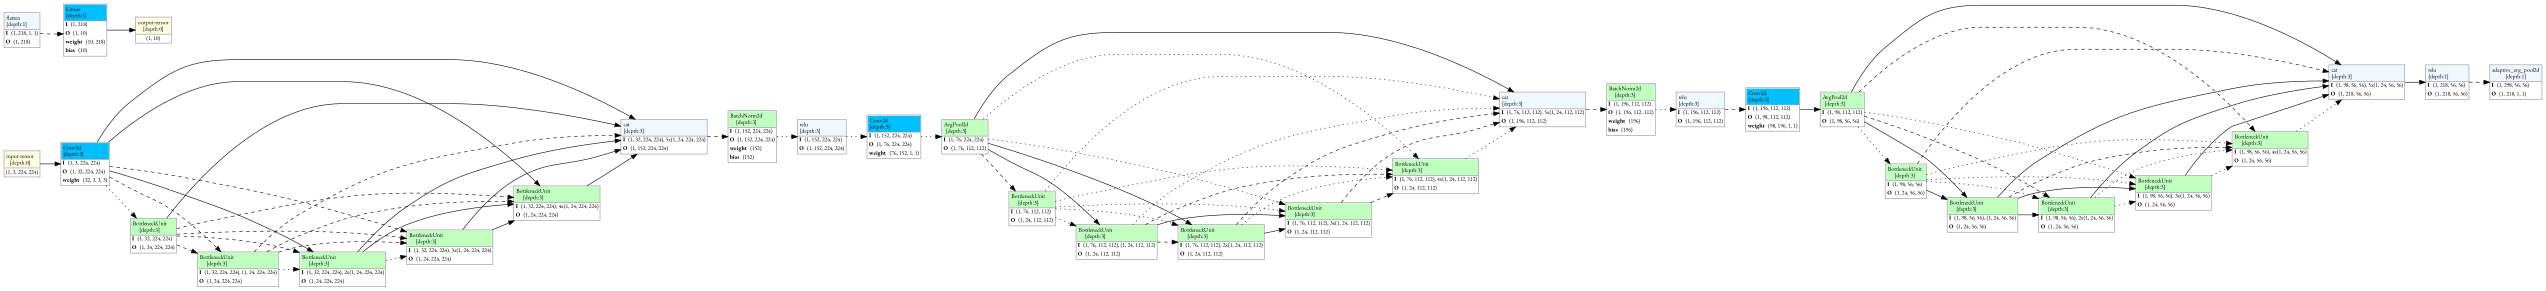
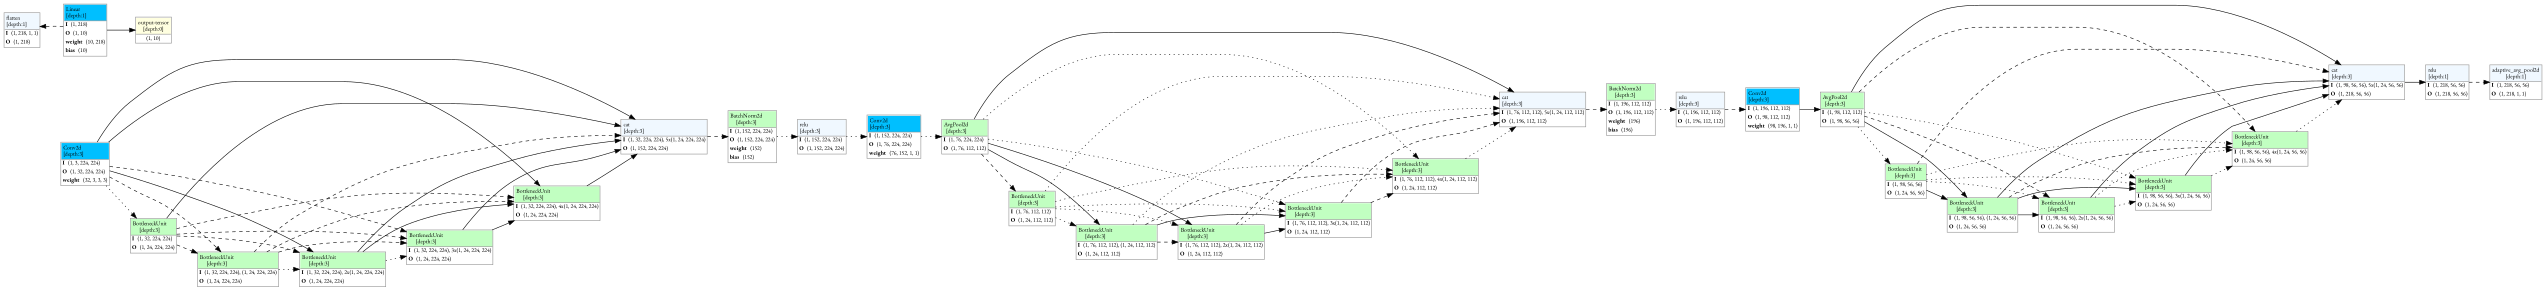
edge "flatten" -> "Linear": reversed
node "adaptive_avg_pool2d": text "(1, 298, 56, 56)" -> "(1, 218, 56, 56)"
node "input-tensor": removed
